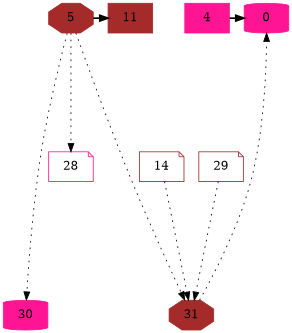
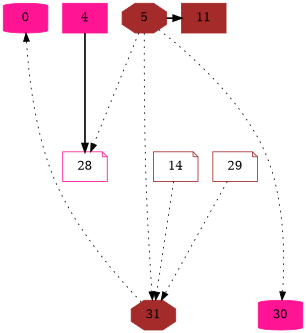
edge "4" -> "0": now "4" -> "28"
